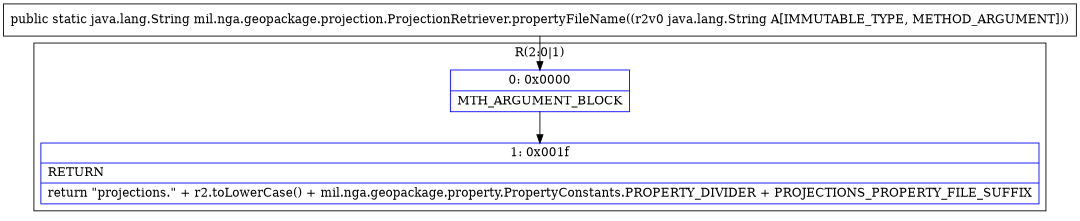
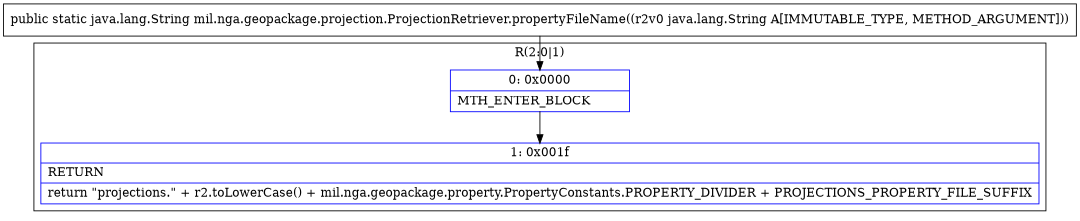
node "0: 0x0000": text "MTH_ARGUMENT_BLOCK" -> "MTH_ENTER_BLOCK"
